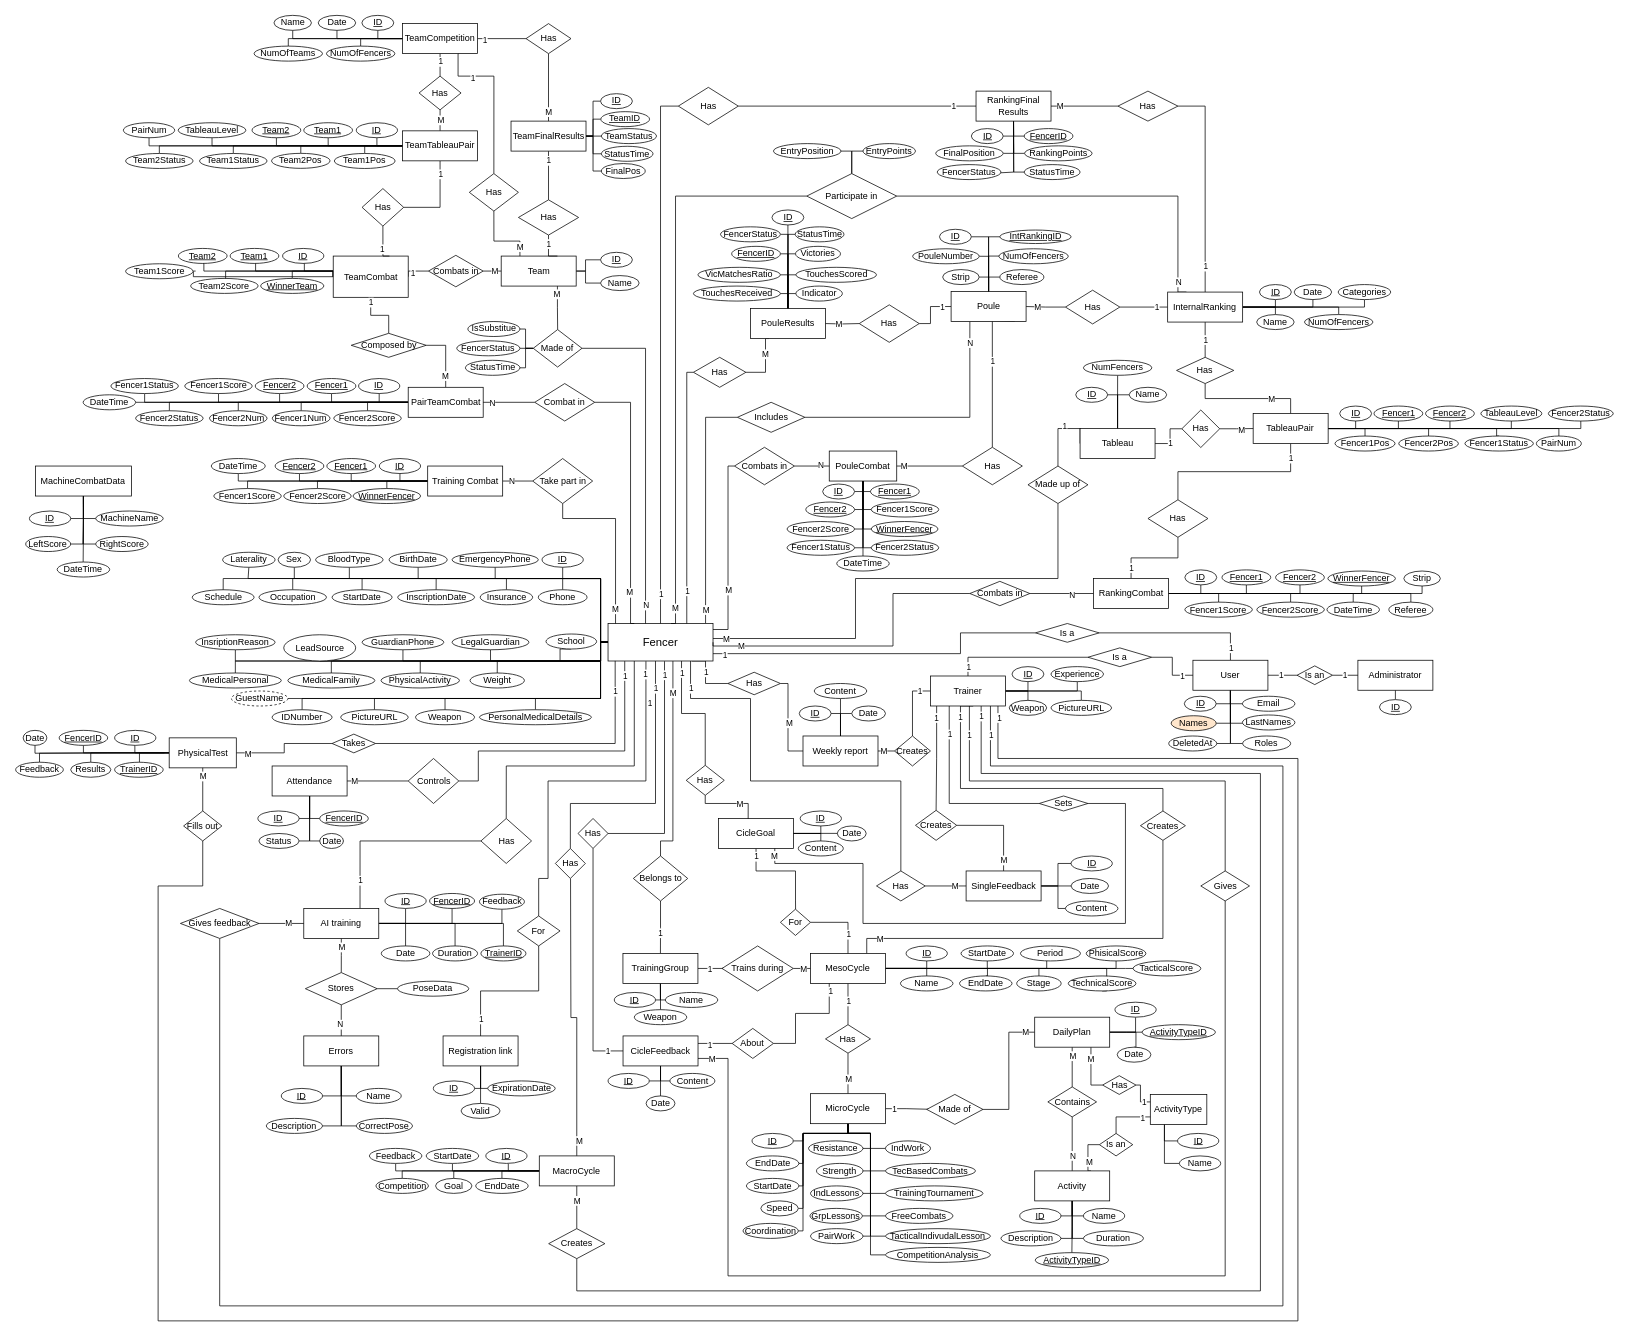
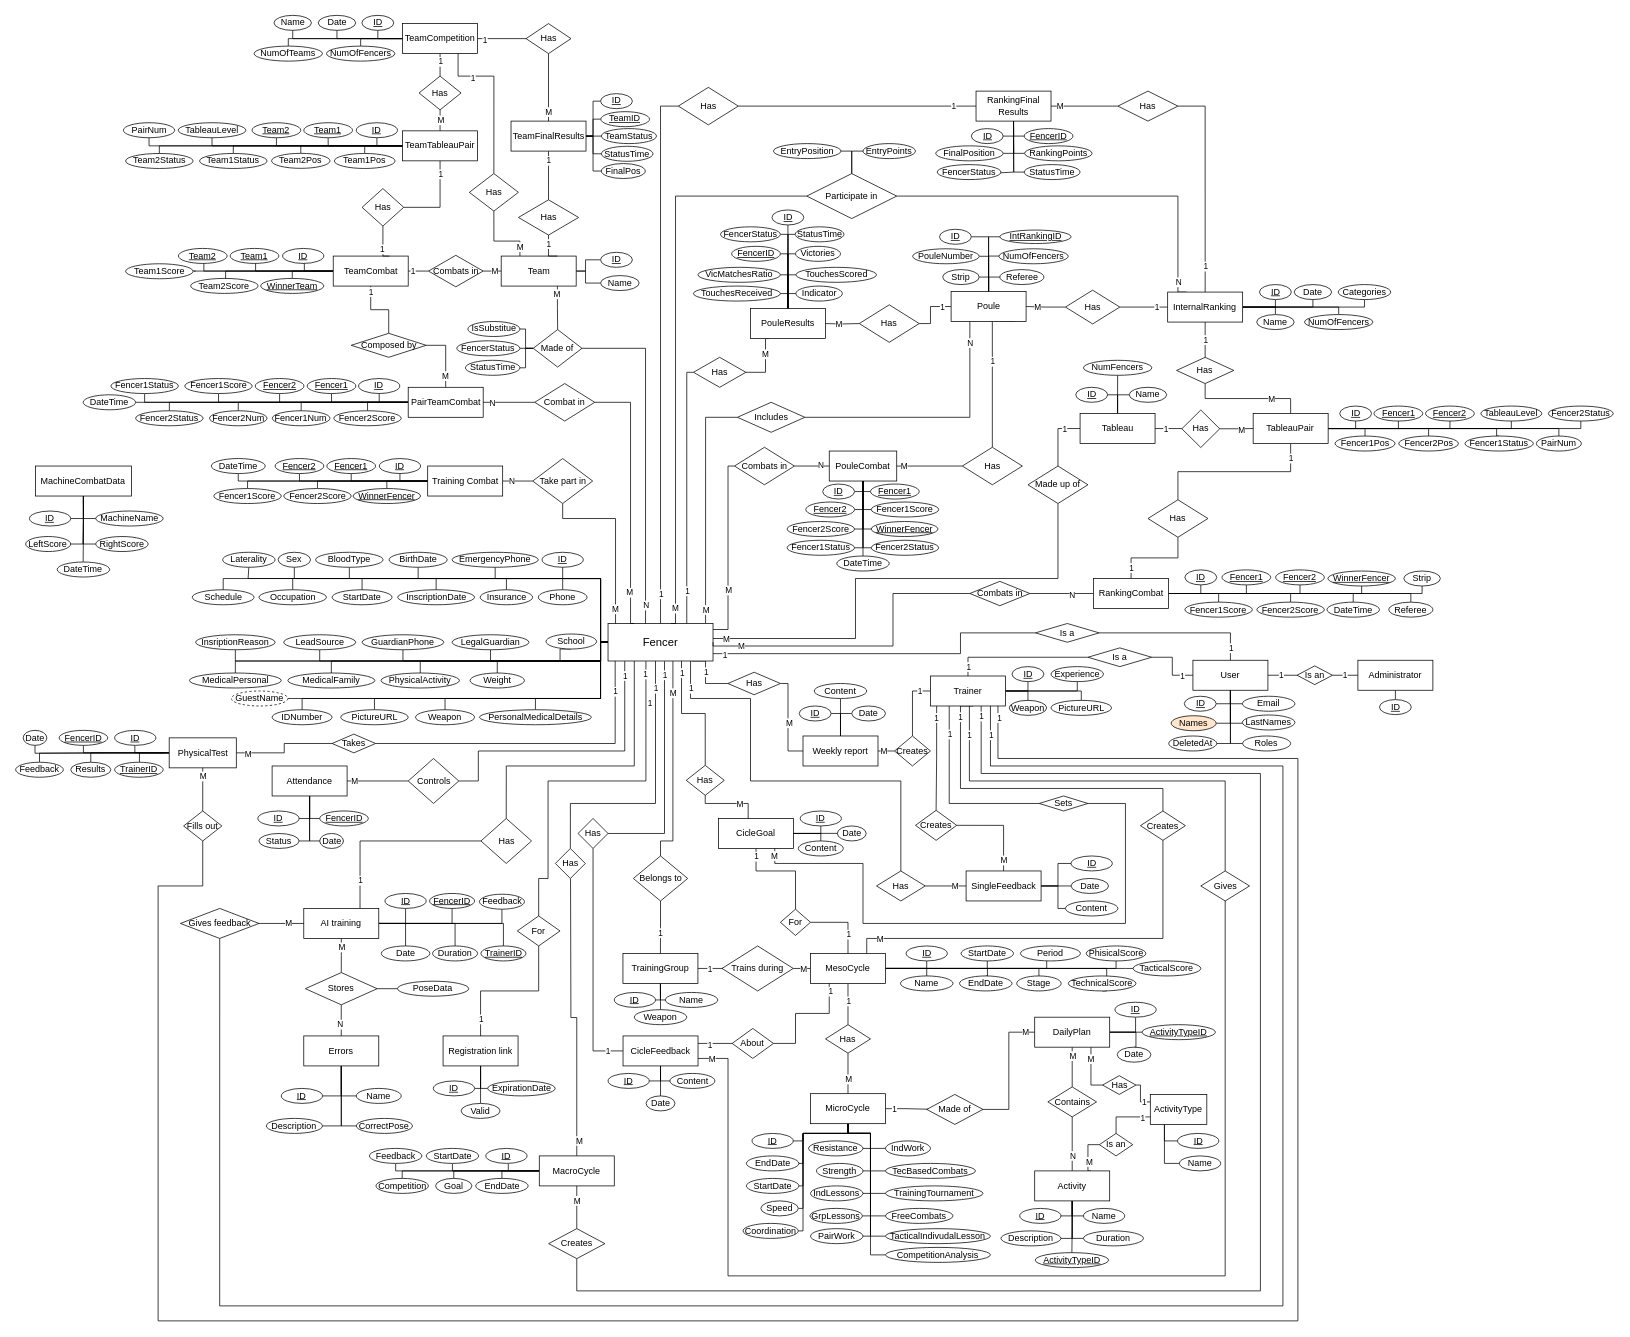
node "TeamCombat": size 75x41 -> 75x30
node "Tableau": moved (1118, 444) -> (1118, 429)
node "LeadSource": size 72x26 -> 72x15
